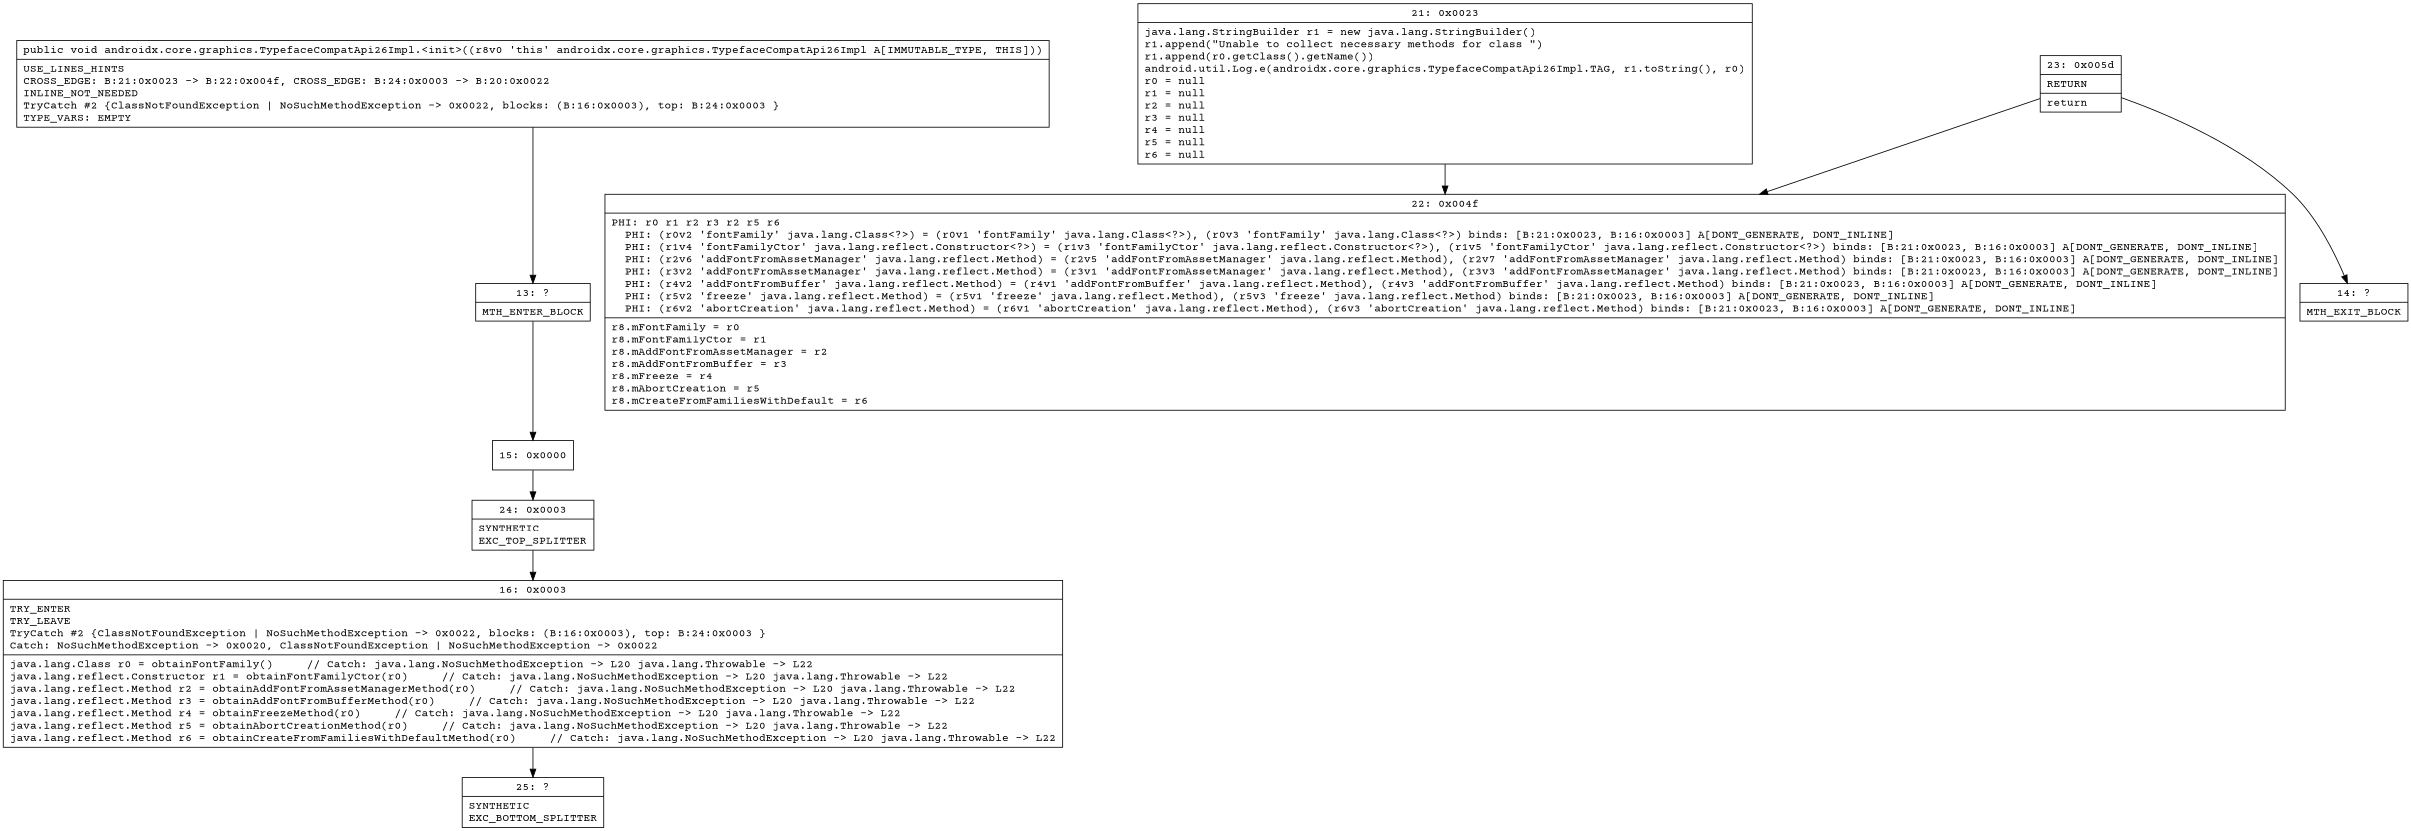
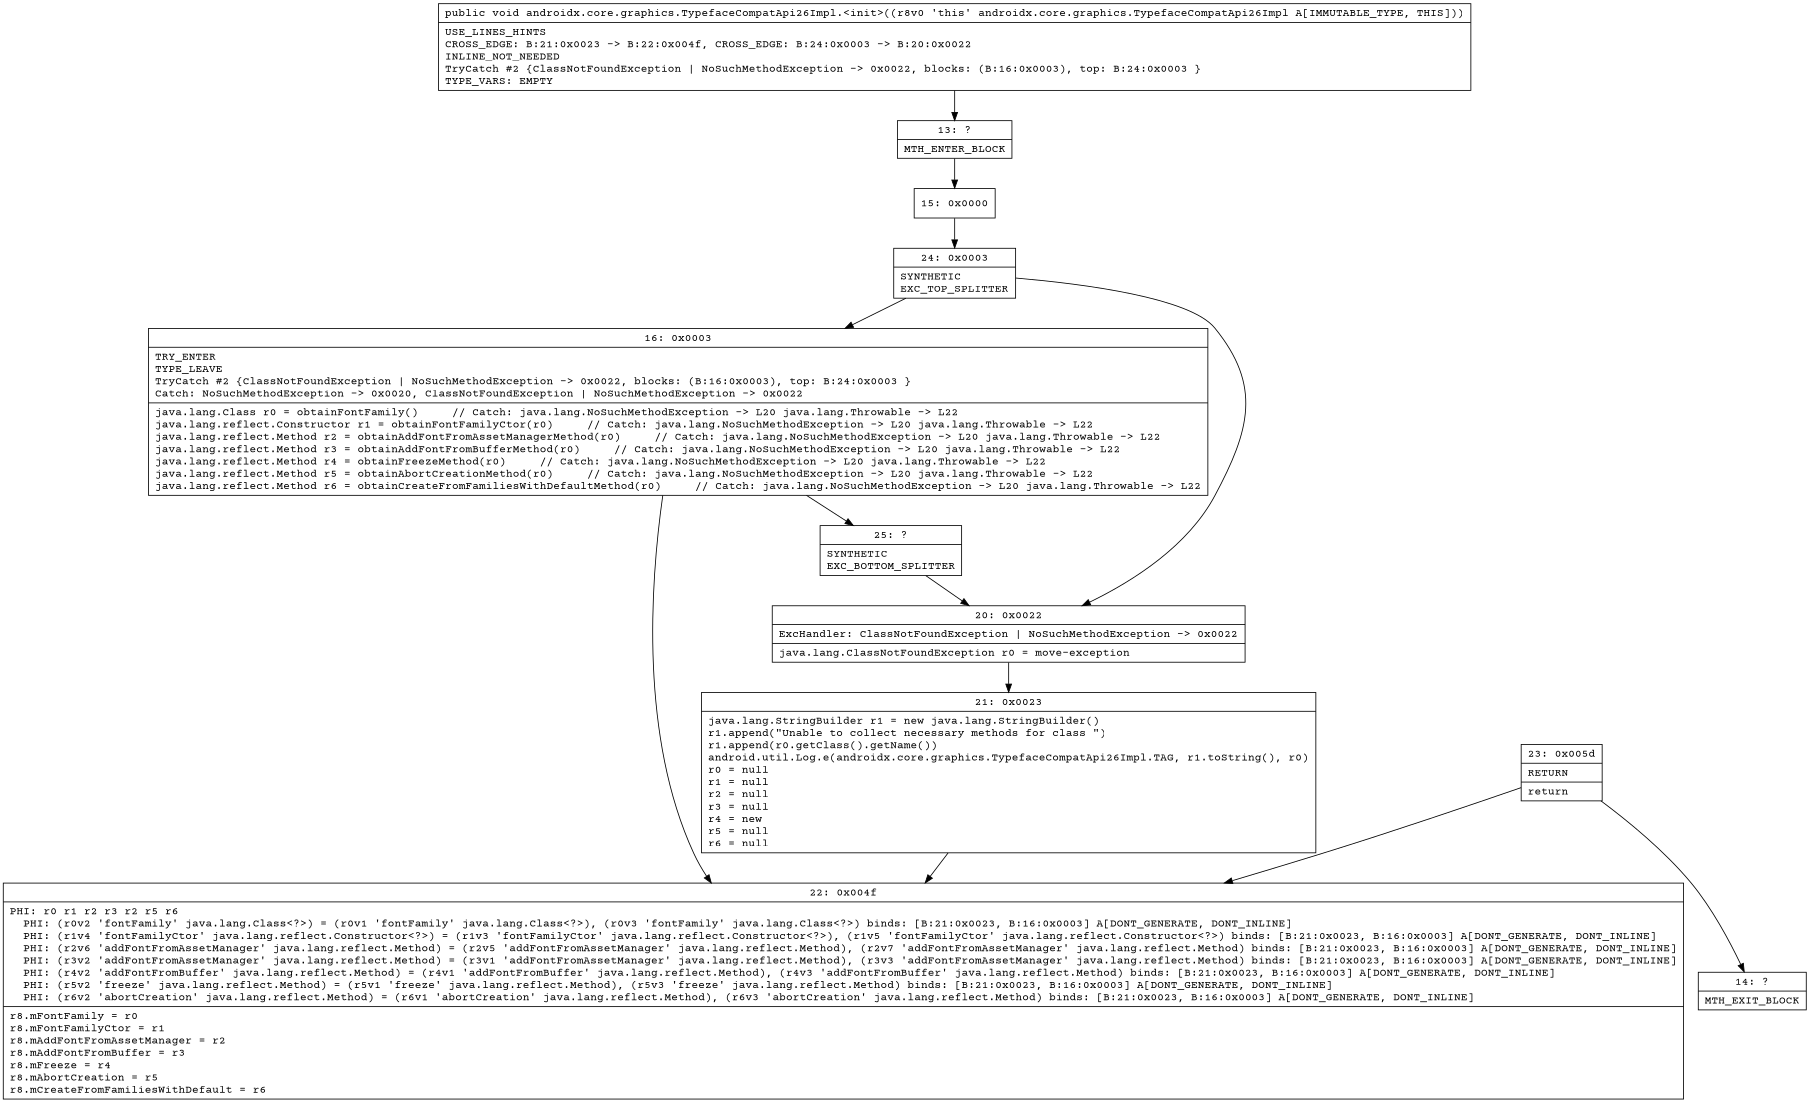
node "21: 0x0023": text "r4 = null" -> "r4 = new"
node "16: 0x0003": text "TRY_LEAVE" -> "TYPE_LEAVE"
node "20: 0x0022": added
edge "16: 0x0003" -> "22: 0x004f": added
